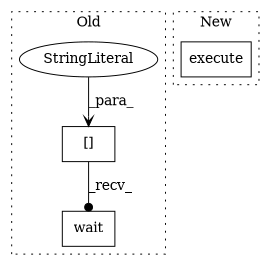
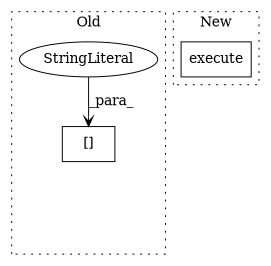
node "wait": removed
